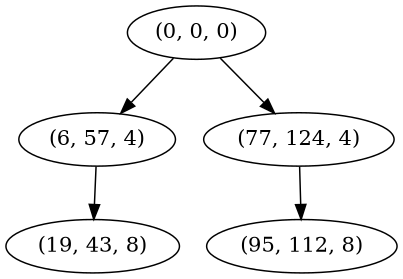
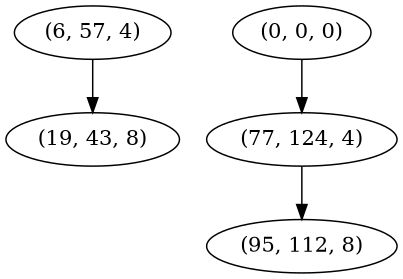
edge "(0, 0, 0)" -> "(6, 57, 4)": removed
